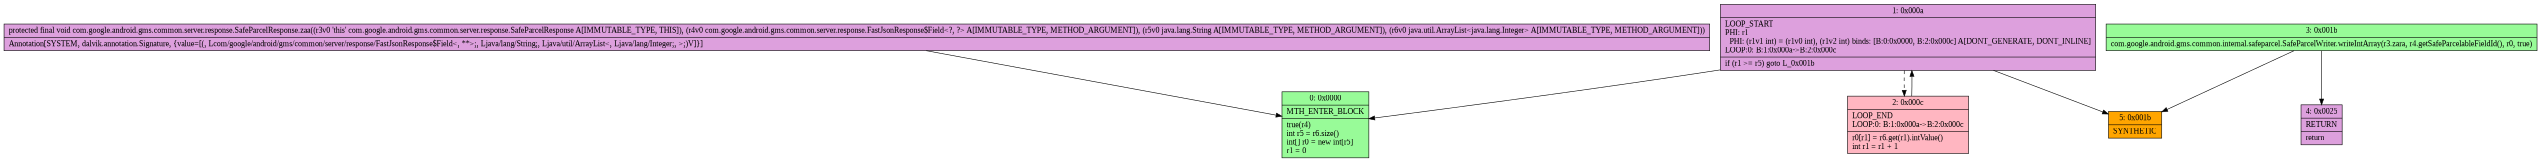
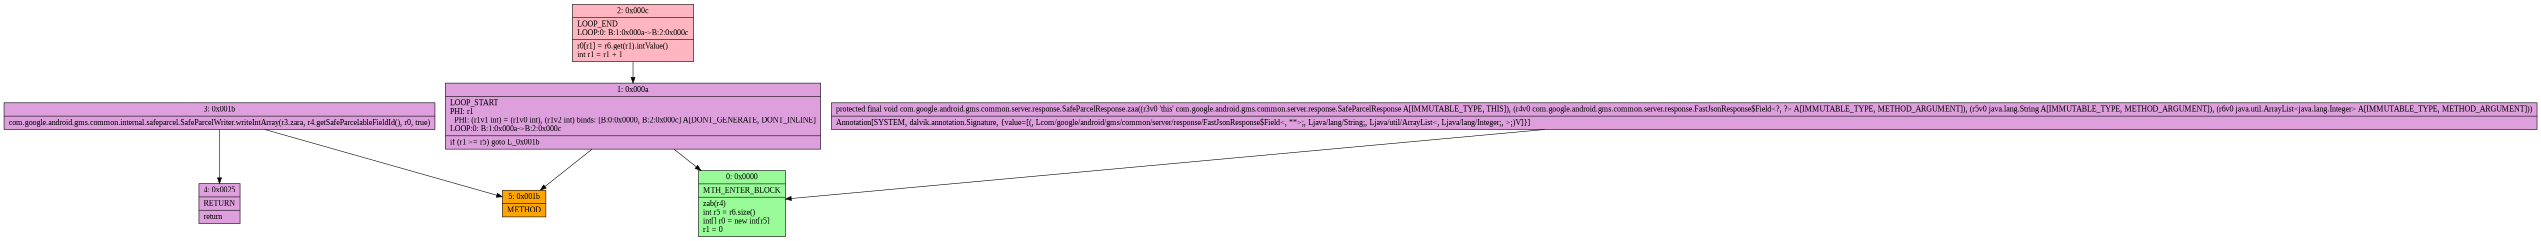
node "3: 0x001b": fillcolor palegreen -> plum
edge "1: 0x000a" -> "2: 0x000c": removed
node "0: 0x0000": text "true(r4)" -> "zab(r4)"
node "5: 0x001b": text "SYNTHETIC" -> "METHOD"
